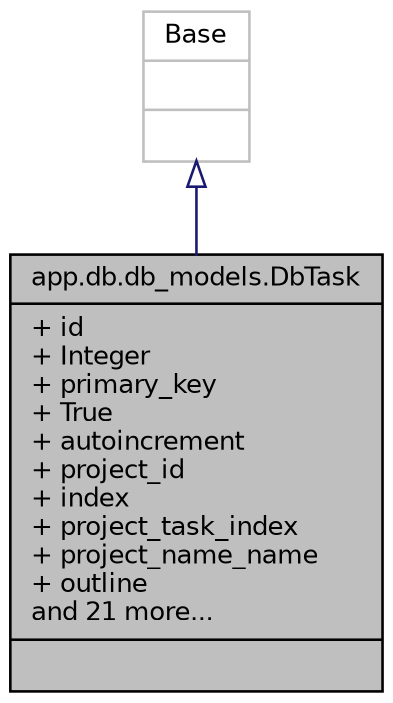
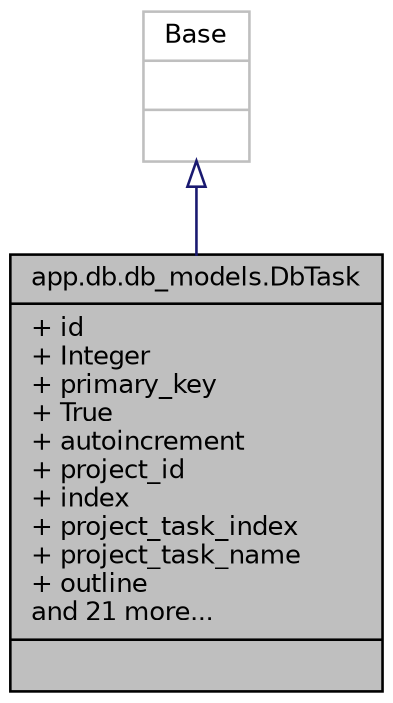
node "app.db.db_models.DbTask": text "+ project_name_name" -> "+ project_task_name"
